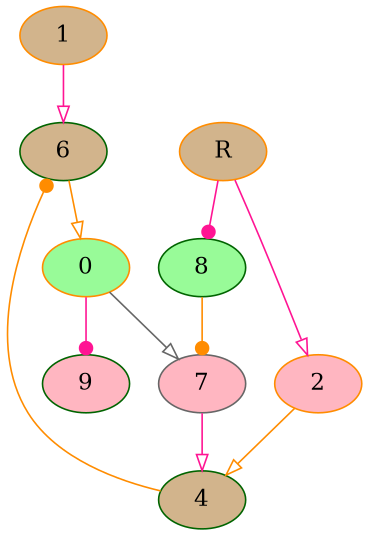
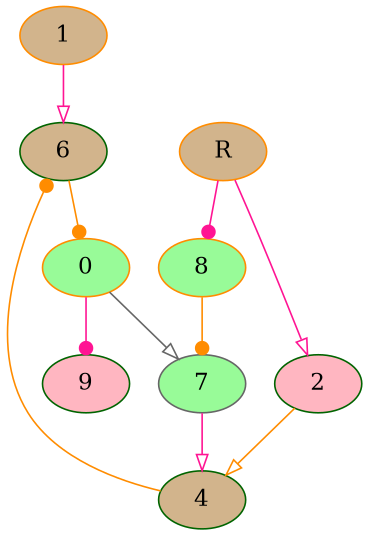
edge "6" -> "0": arrowhead onormal -> dot
node "8": color darkgreen -> darkorange
node "7": fillcolor lightpink -> palegreen
node "2": color darkorange -> darkgreen
